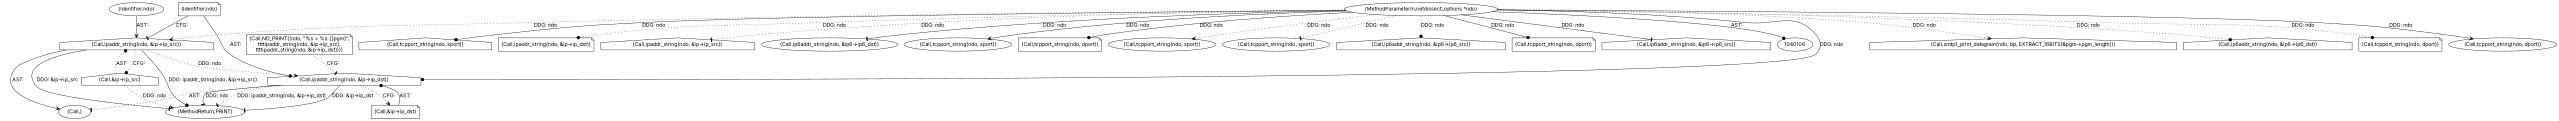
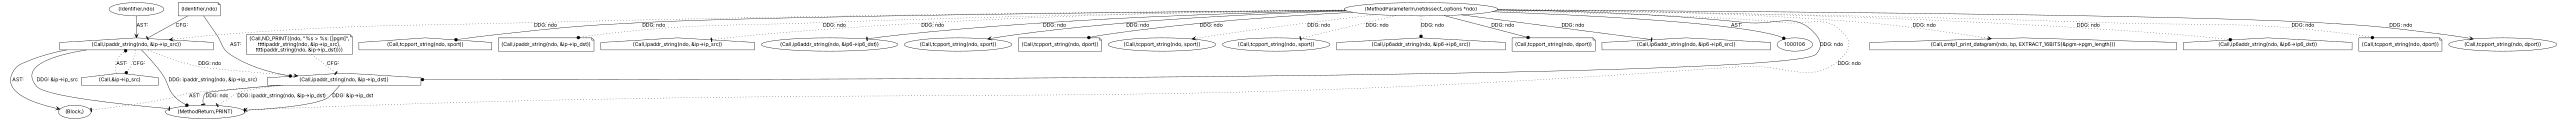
node "1040106": label "1040106" -> "1000106"
edge "(Call,&ip->ip_src)" -> "(MethodReturn,PRINT)": now "(MethodParameterIn,netdissect_options *ndo)" -> "(MethodReturn,PRINT)"
node "(Call,)": label "(Call,)" -> "(Block,)"
node "(Call,&ip->ip_dst)": removed
